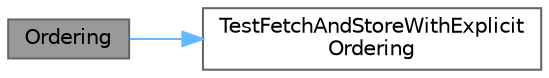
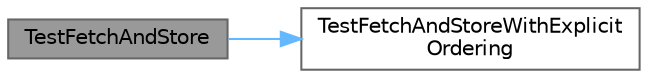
node "Ordering": label "Ordering" -> "TestFetchAndStore"
